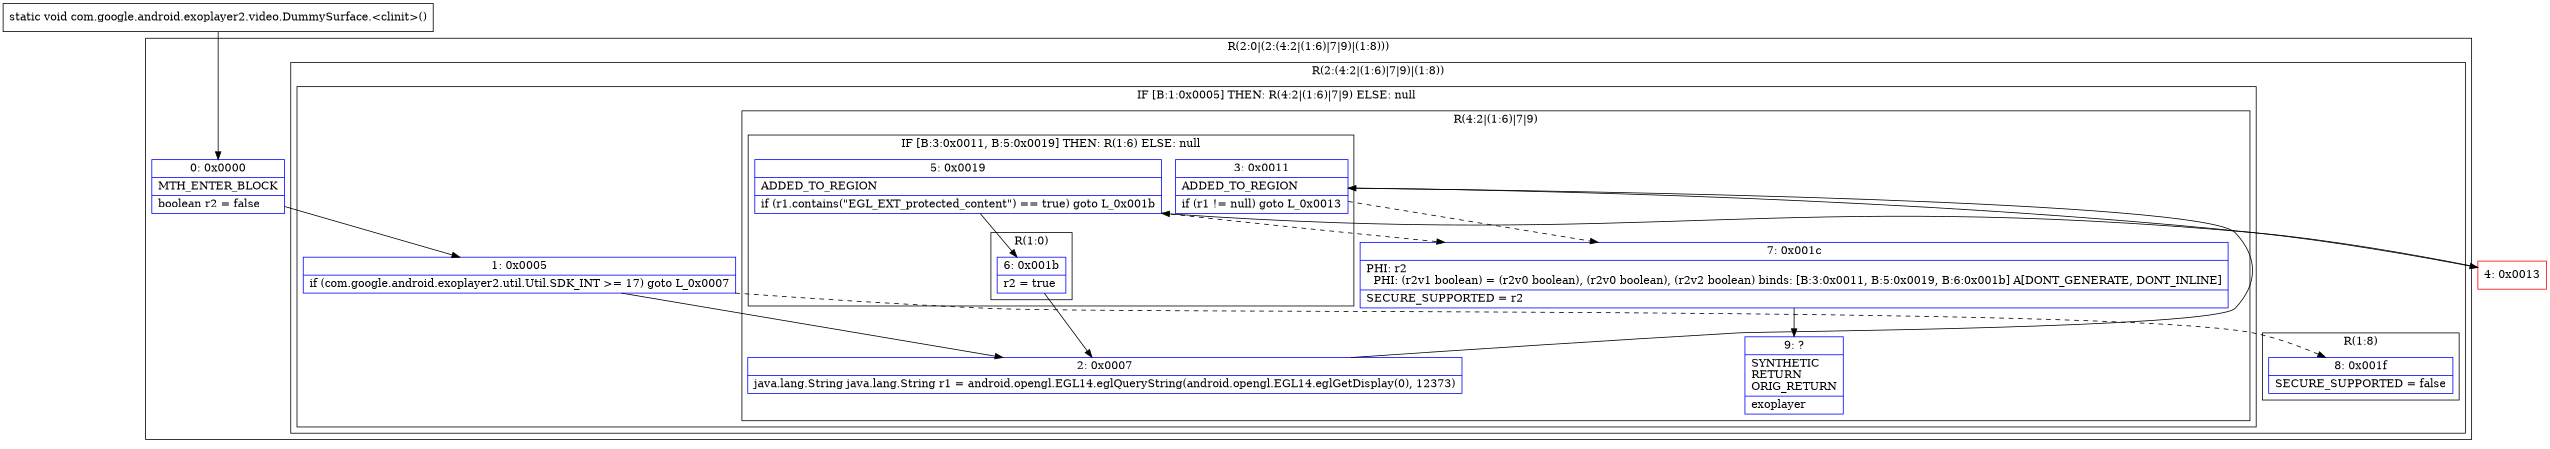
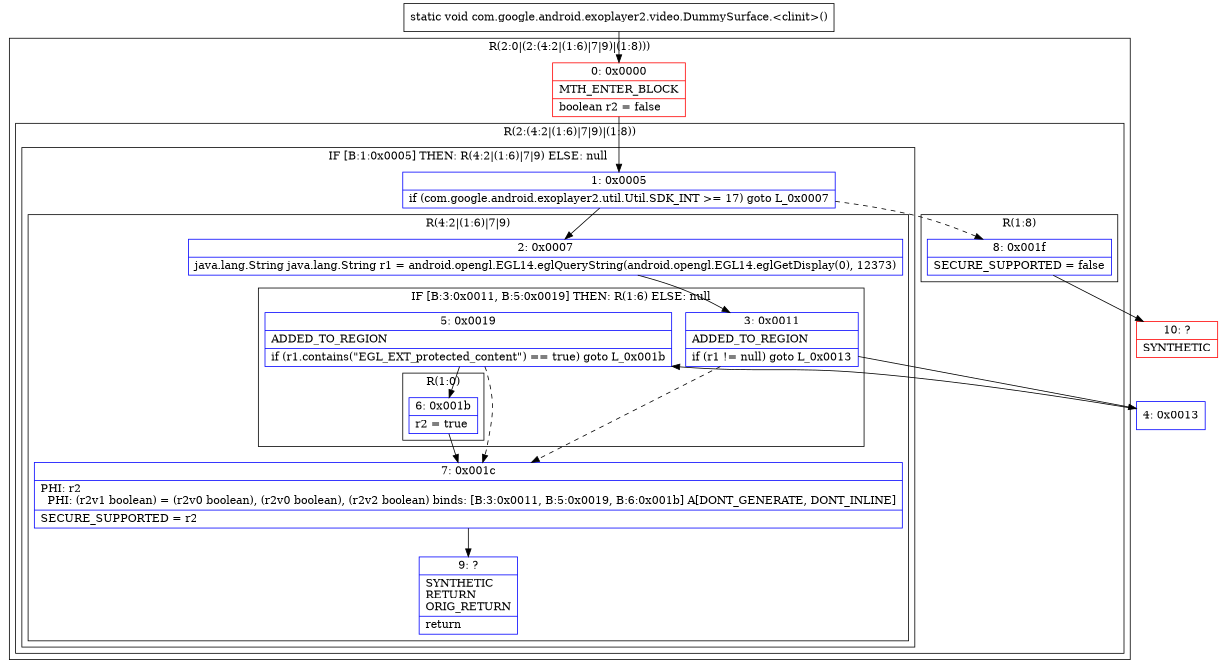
node "0: 0x0000": color blue -> red
node "4: 0x0013": color red -> blue
edge "6: 0x001b" -> "2: 0x0007": now "6: 0x001b" -> "7: 0x001c"
node "10: ?": added
node "9: ?": text "exoplayer" -> "return"
